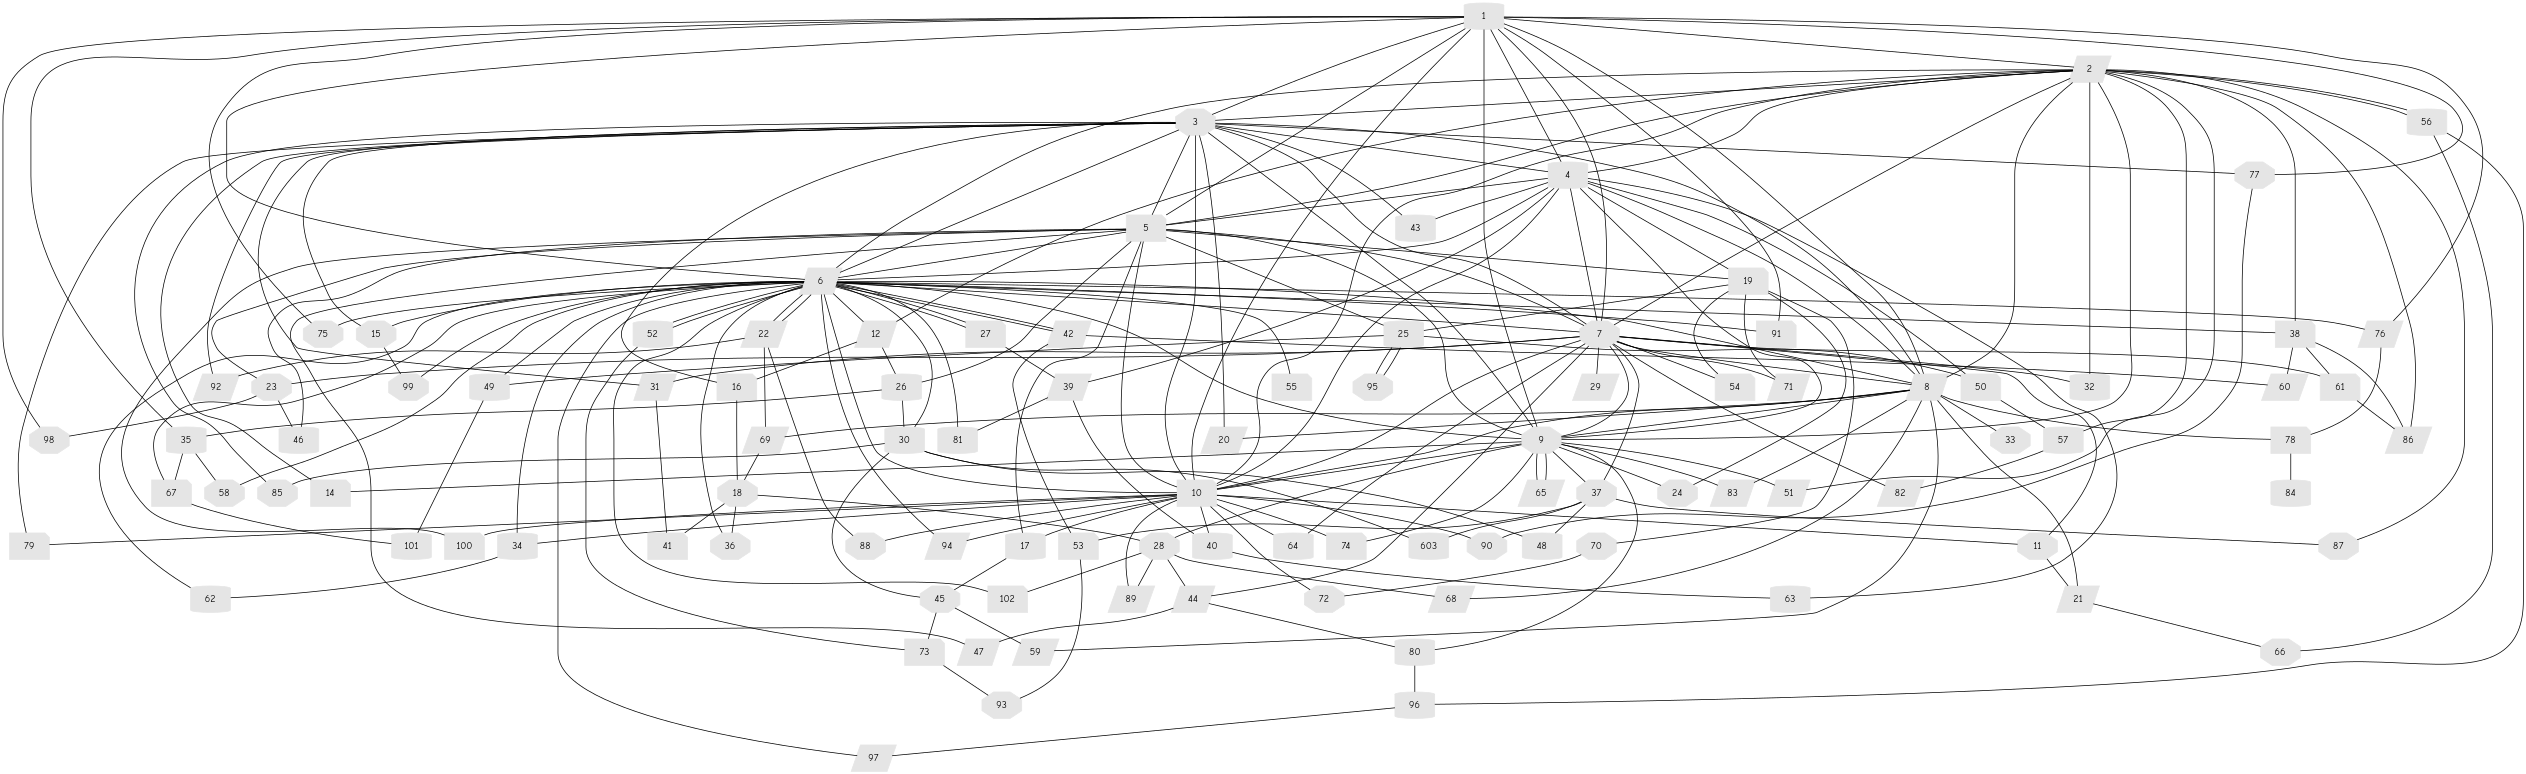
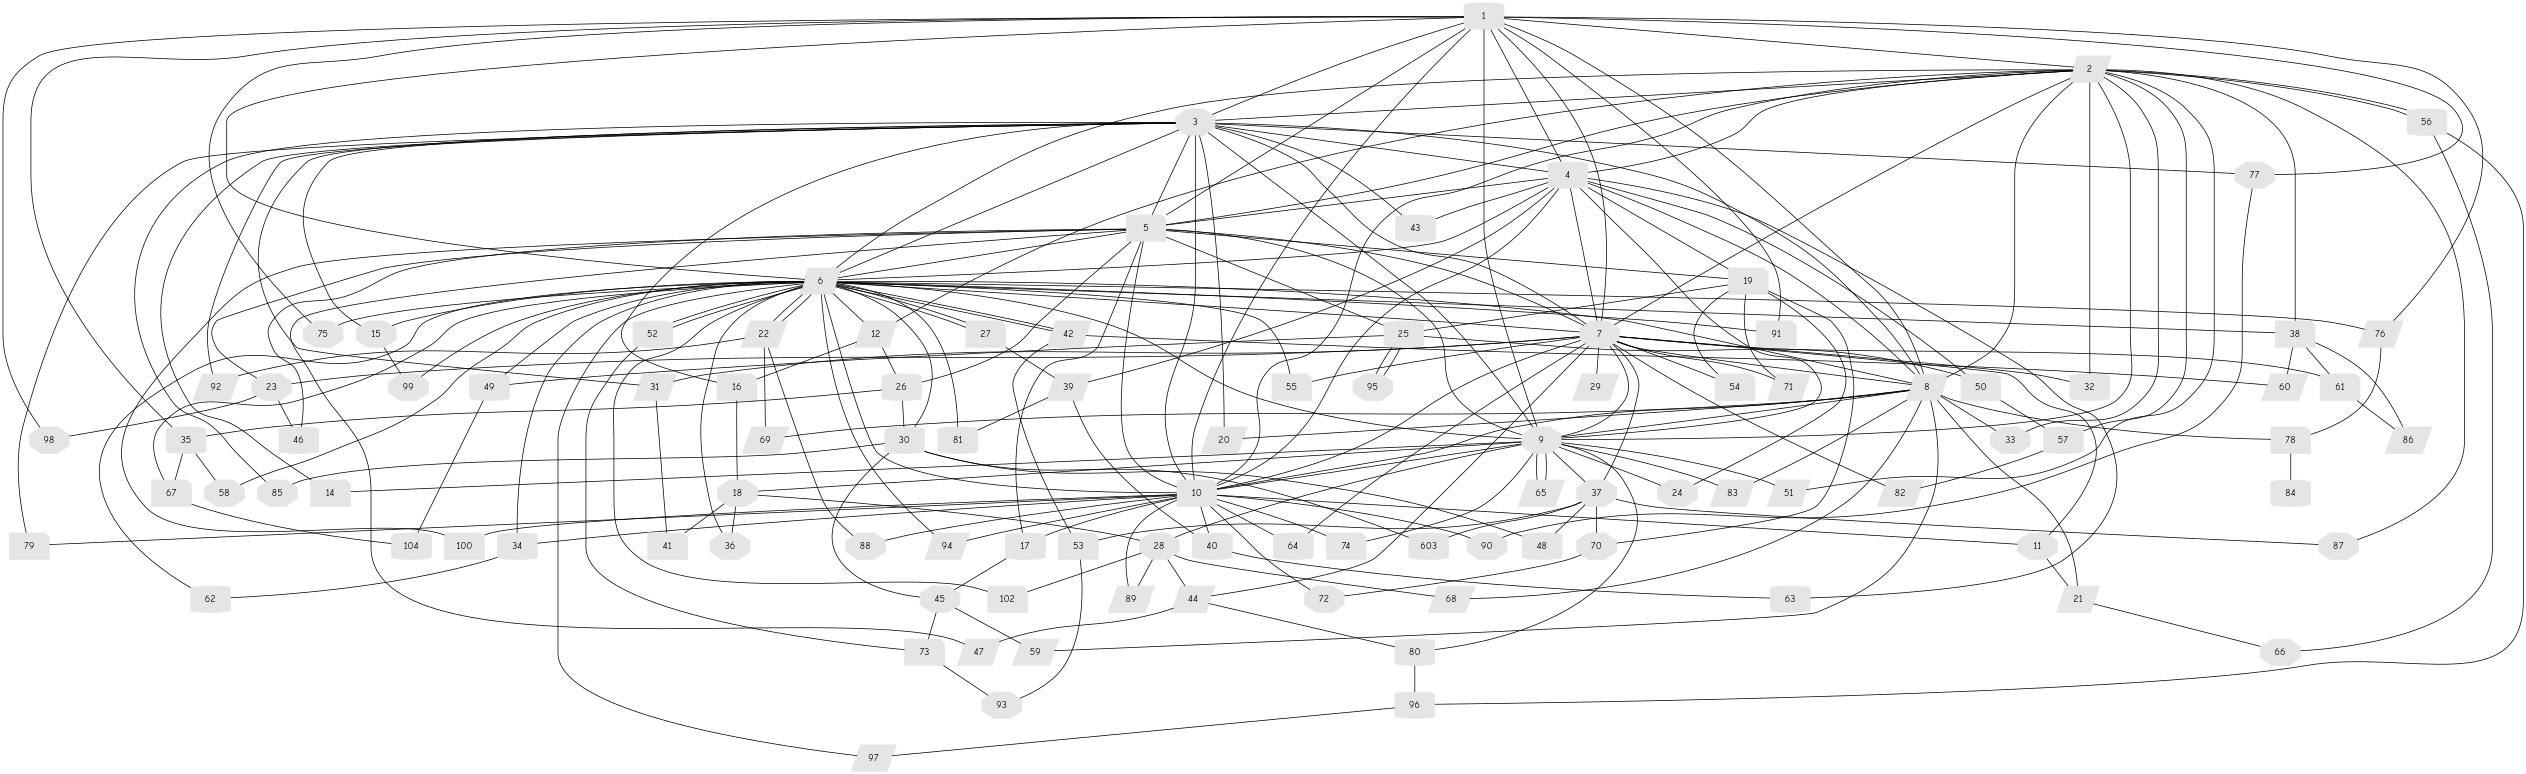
edge "2" -- "86": now "2" -- "33"
edge "7" -- "55": added
edge "69" -- "18": now "9" -- "18"
edge "37" -- "70": added
node "101": label "101" -> "104"
